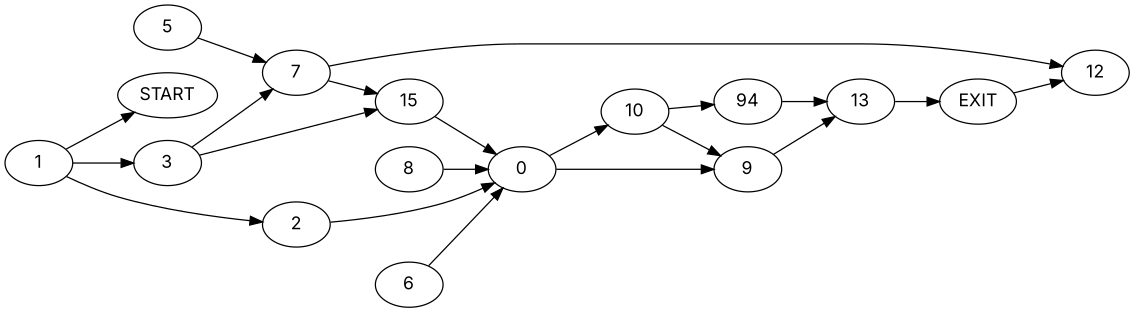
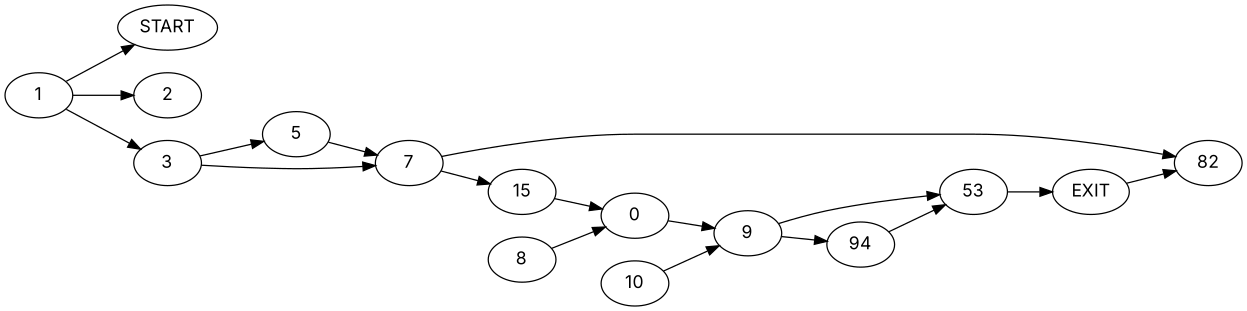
node "12": label "12" -> "82"
node "13": label "13" -> "53"
edge "10" -> "94": now "9" -> "94"
edge "3" -> "15": now "3" -> "5"
edge "0" -> "10": removed
edge "2" -> "0": removed
node "6": removed
